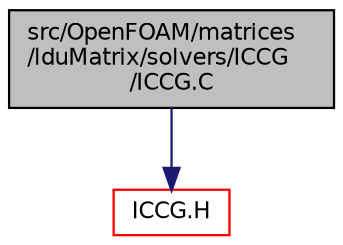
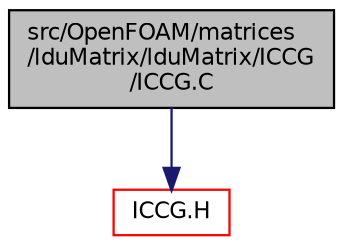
node "src/OpenFOAM/matrices /lduMatrix/solvers/ICCG /ICCG.C": label "src/OpenFOAM/matrices /lduMatrix/solvers/ICCG /ICCG.C" -> "src/OpenFOAM/matrices /lduMatrix/lduMatrix/ICCG /ICCG.C"
